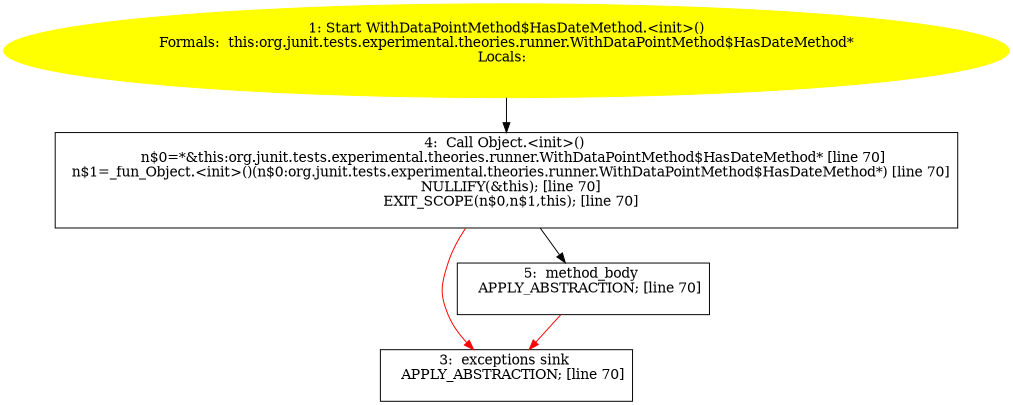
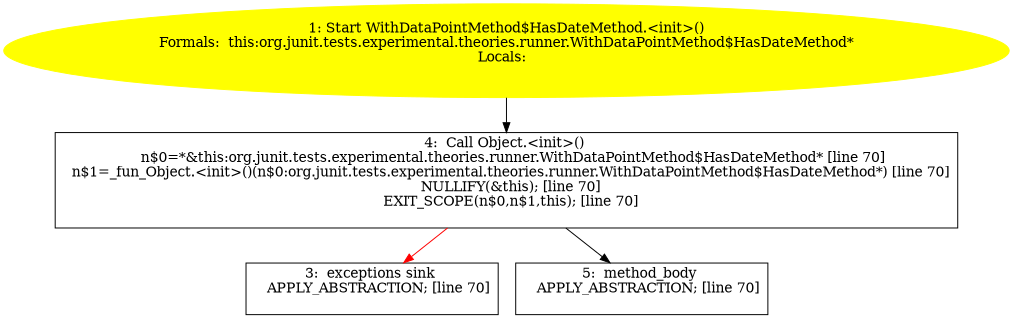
edge "5:  method_body APPLY_ABSTRACTION; [line 70]" -> "3:  exceptions sink APPLY_ABSTRACTION; [line 70]": removed
